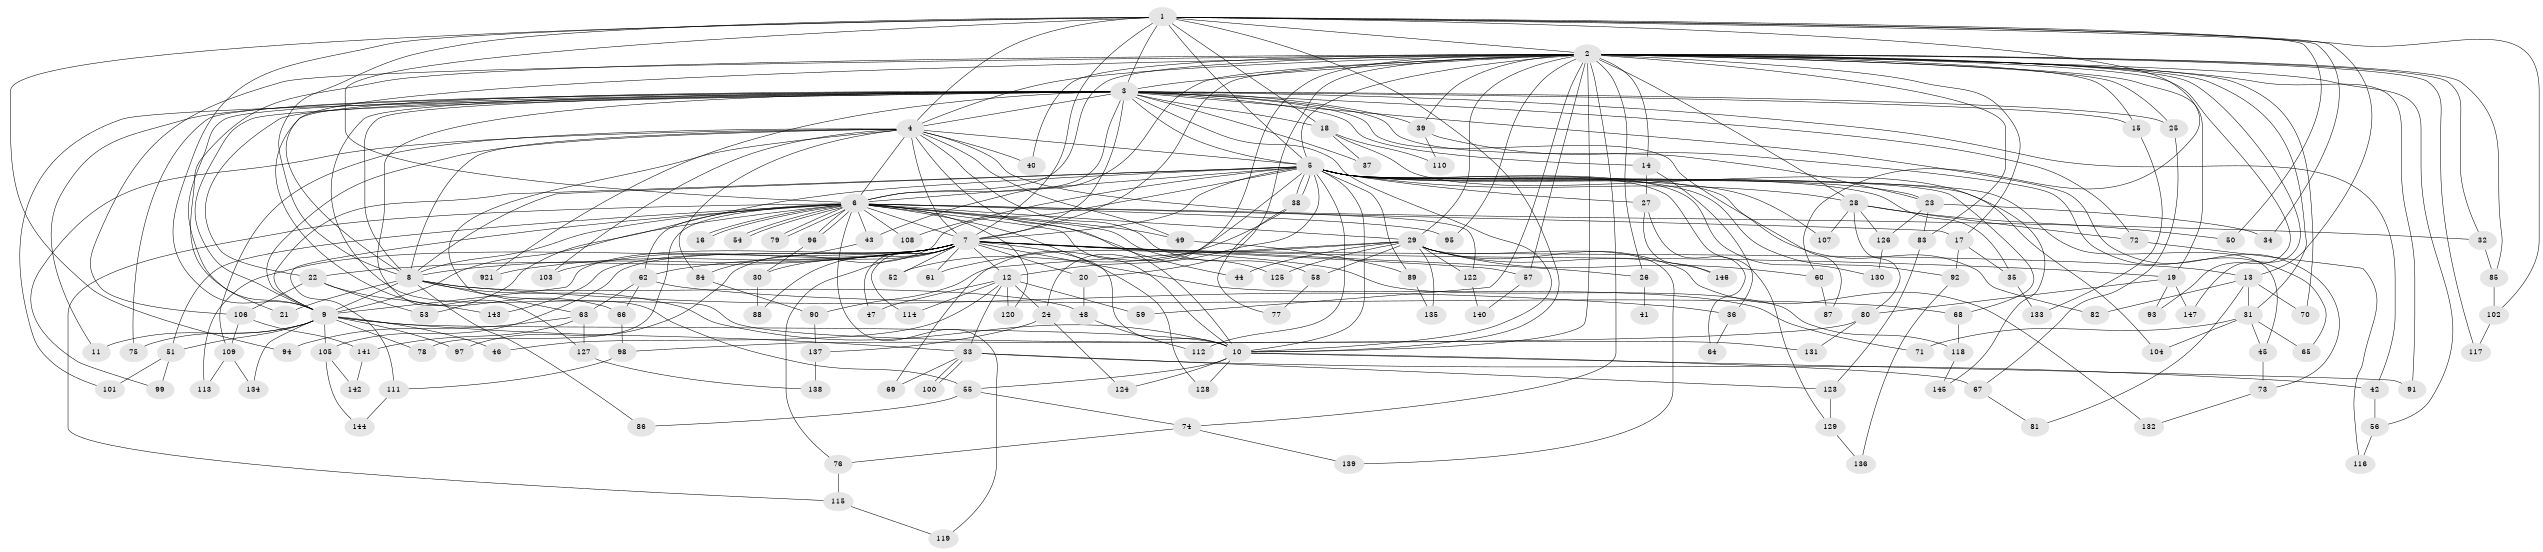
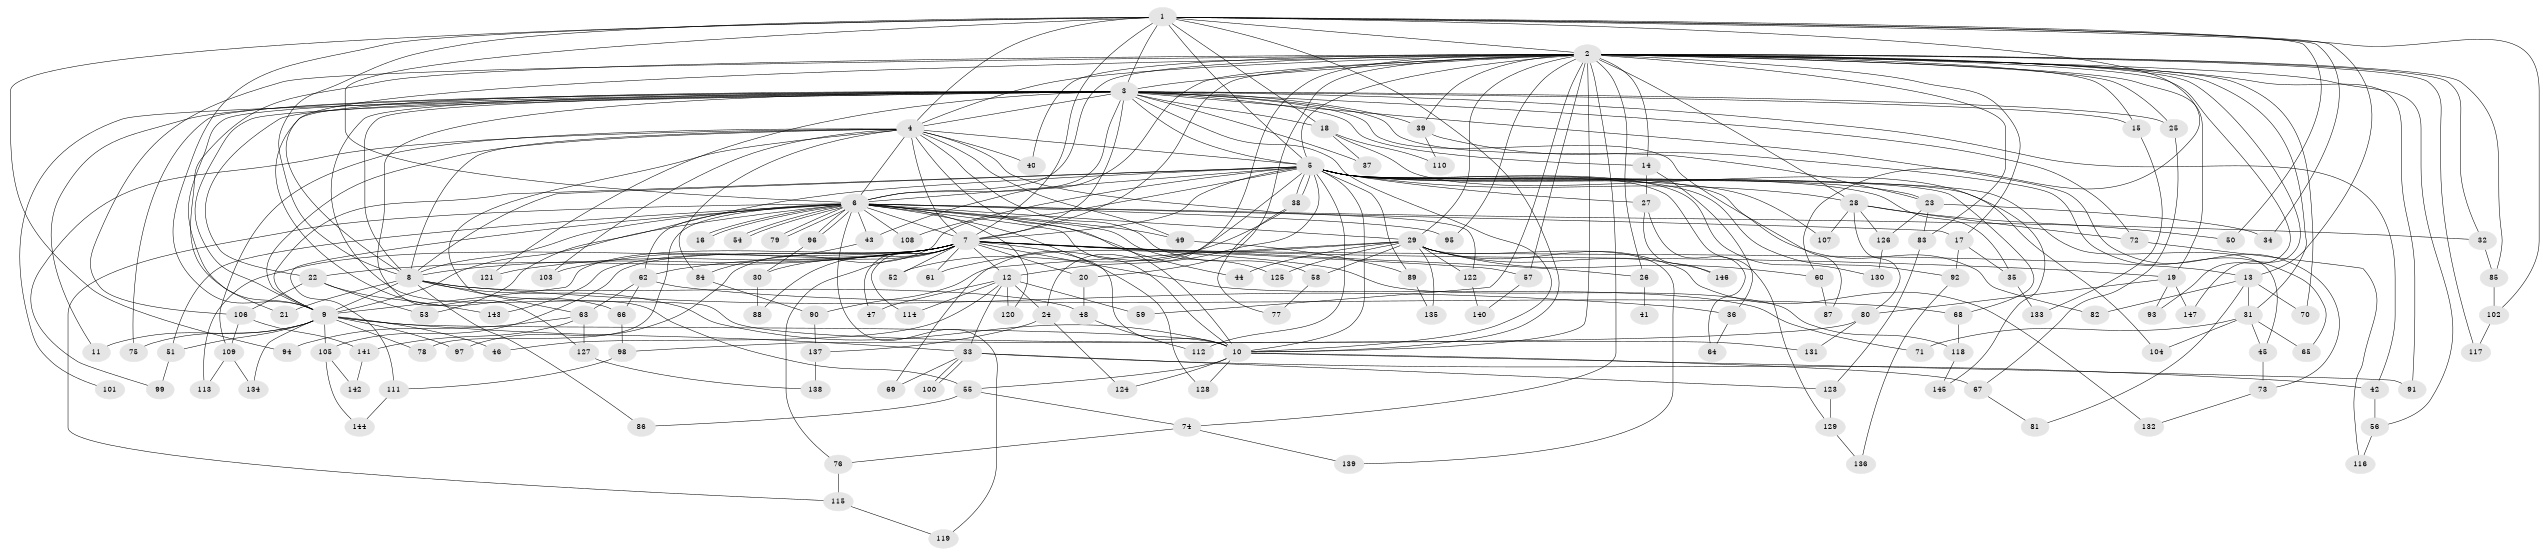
node "921": label "921" -> "121"
edge "51" -- "101": removed
